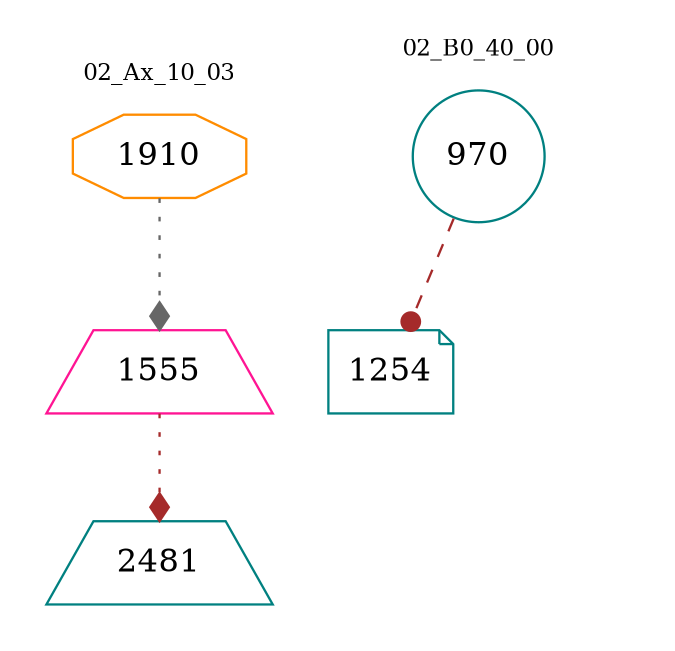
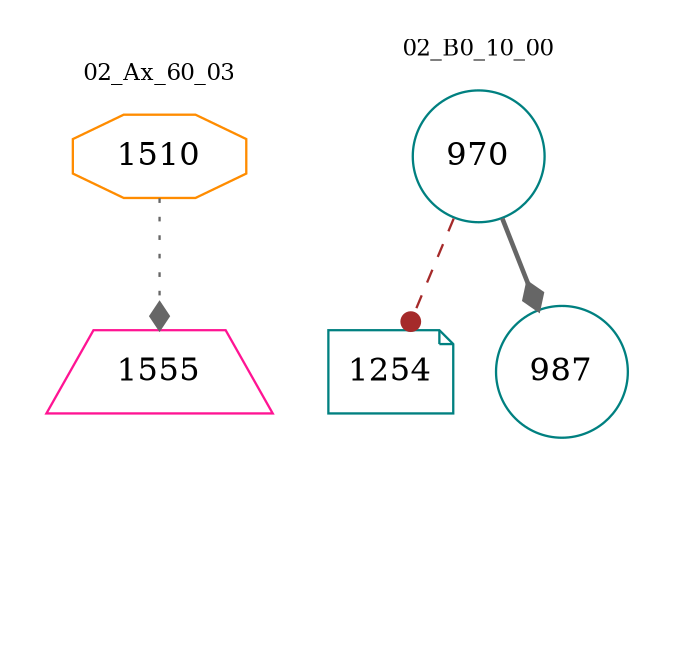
cluster "02_B0_40_00": label "02_B0_40_00" -> "02_B0_10_00"
cluster "02_Ax_10_03": label "02_Ax_10_03" -> "02_Ax_60_03"
node "1910": label "1910" -> "1510"
node "987": added
node "2481": removed
